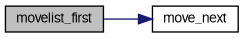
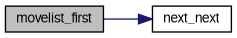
node "move_next": label "move_next" -> "next_next"
